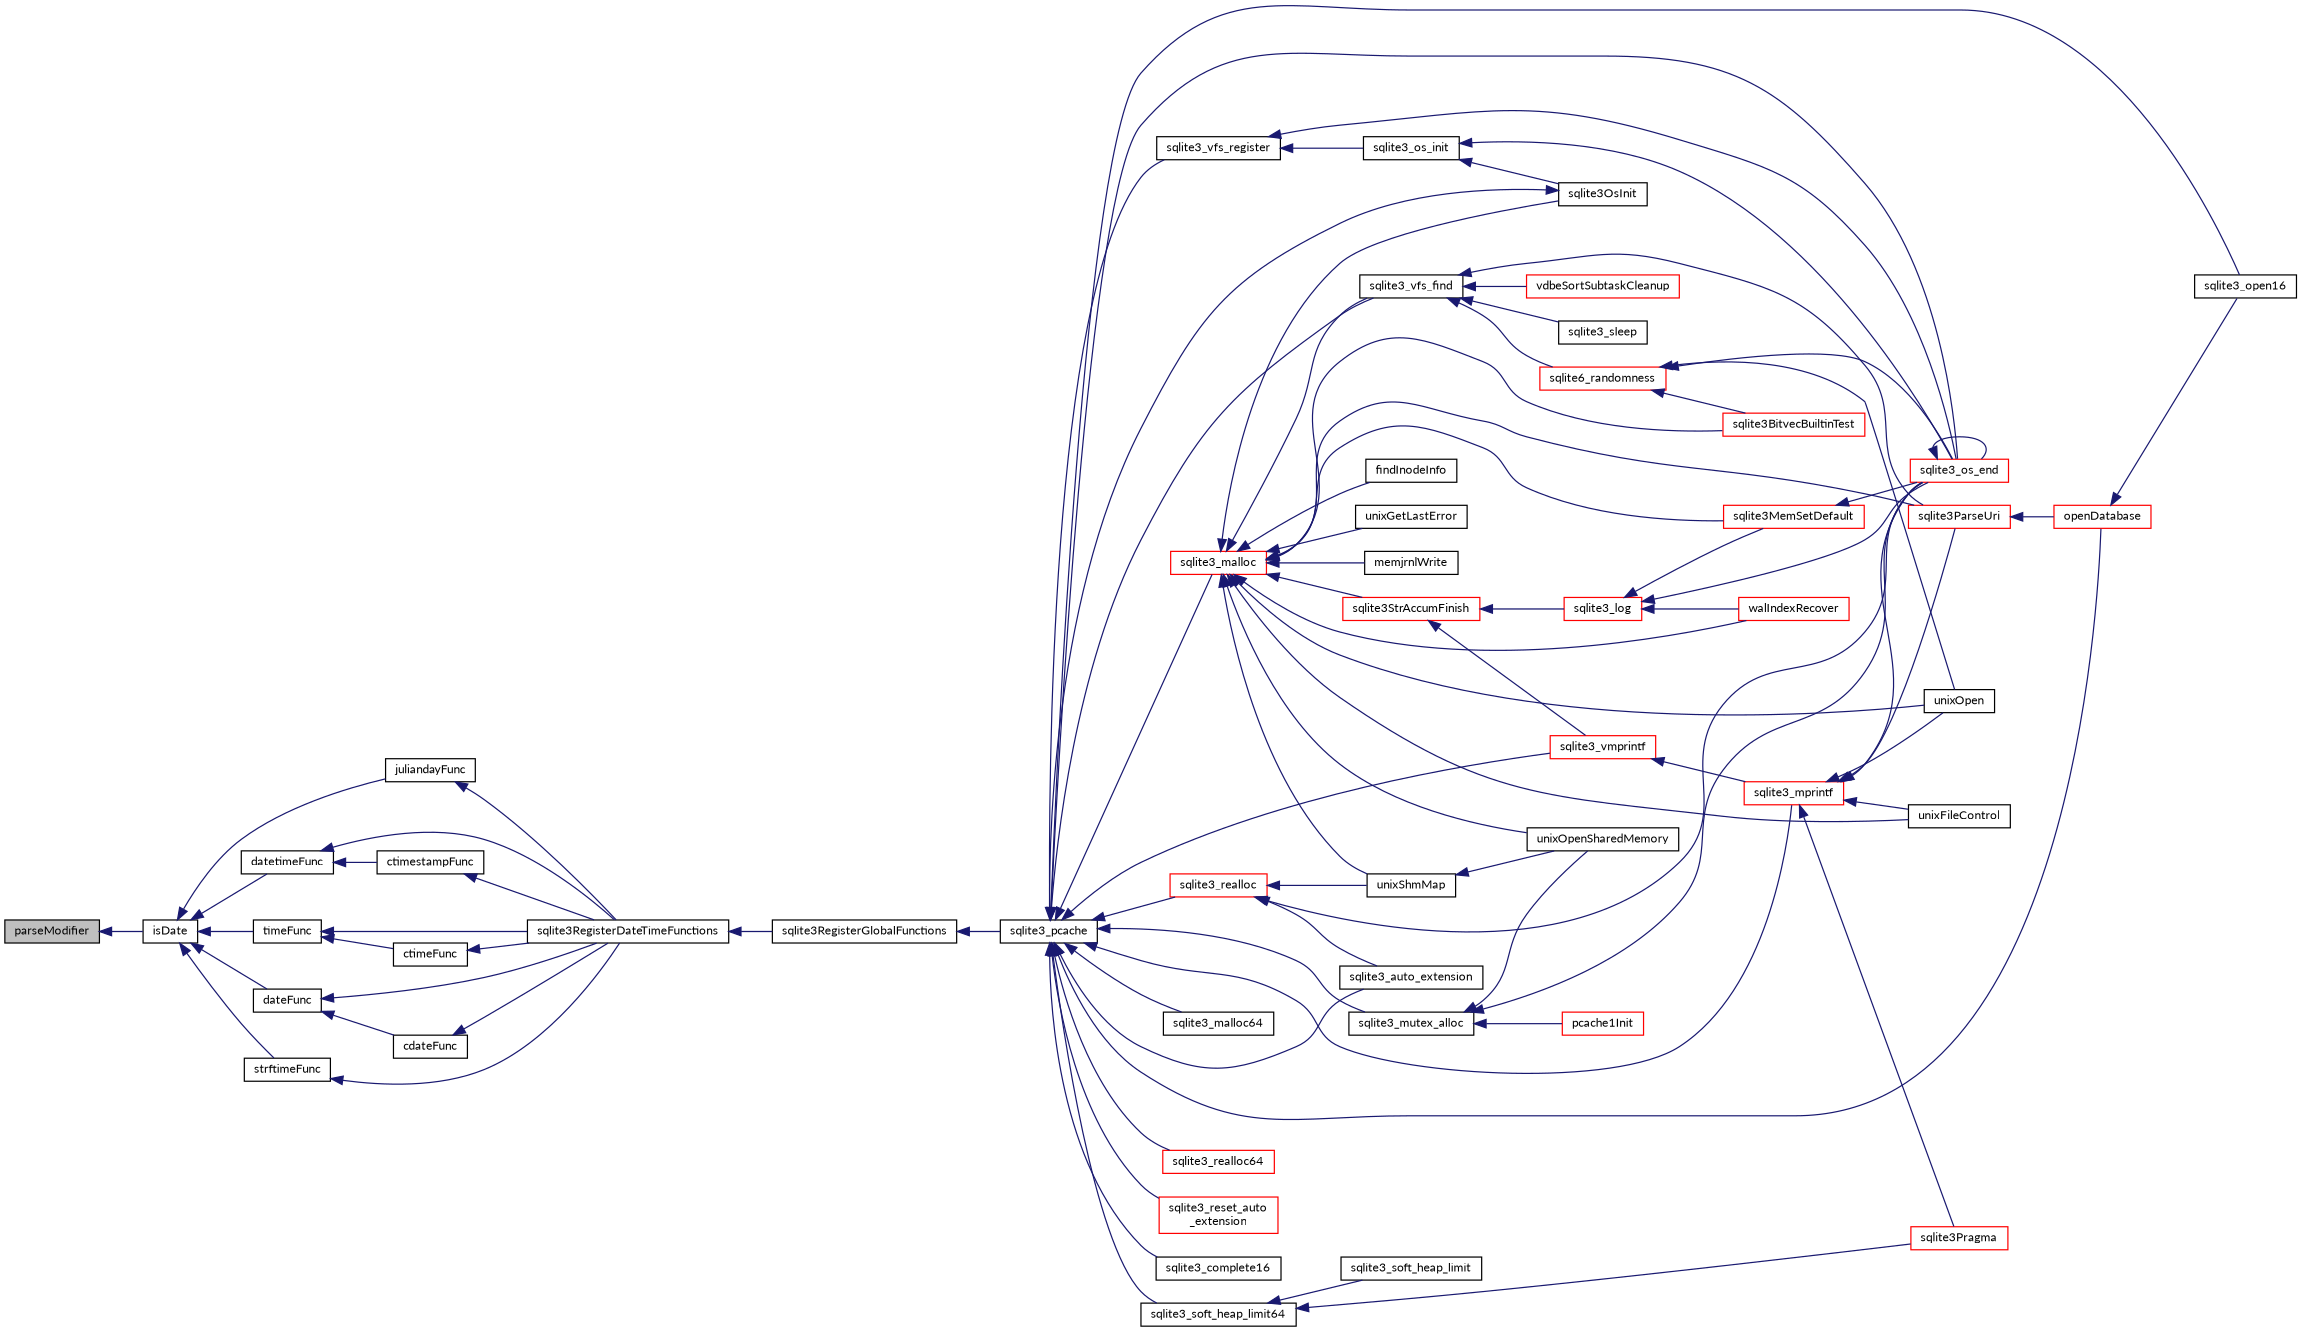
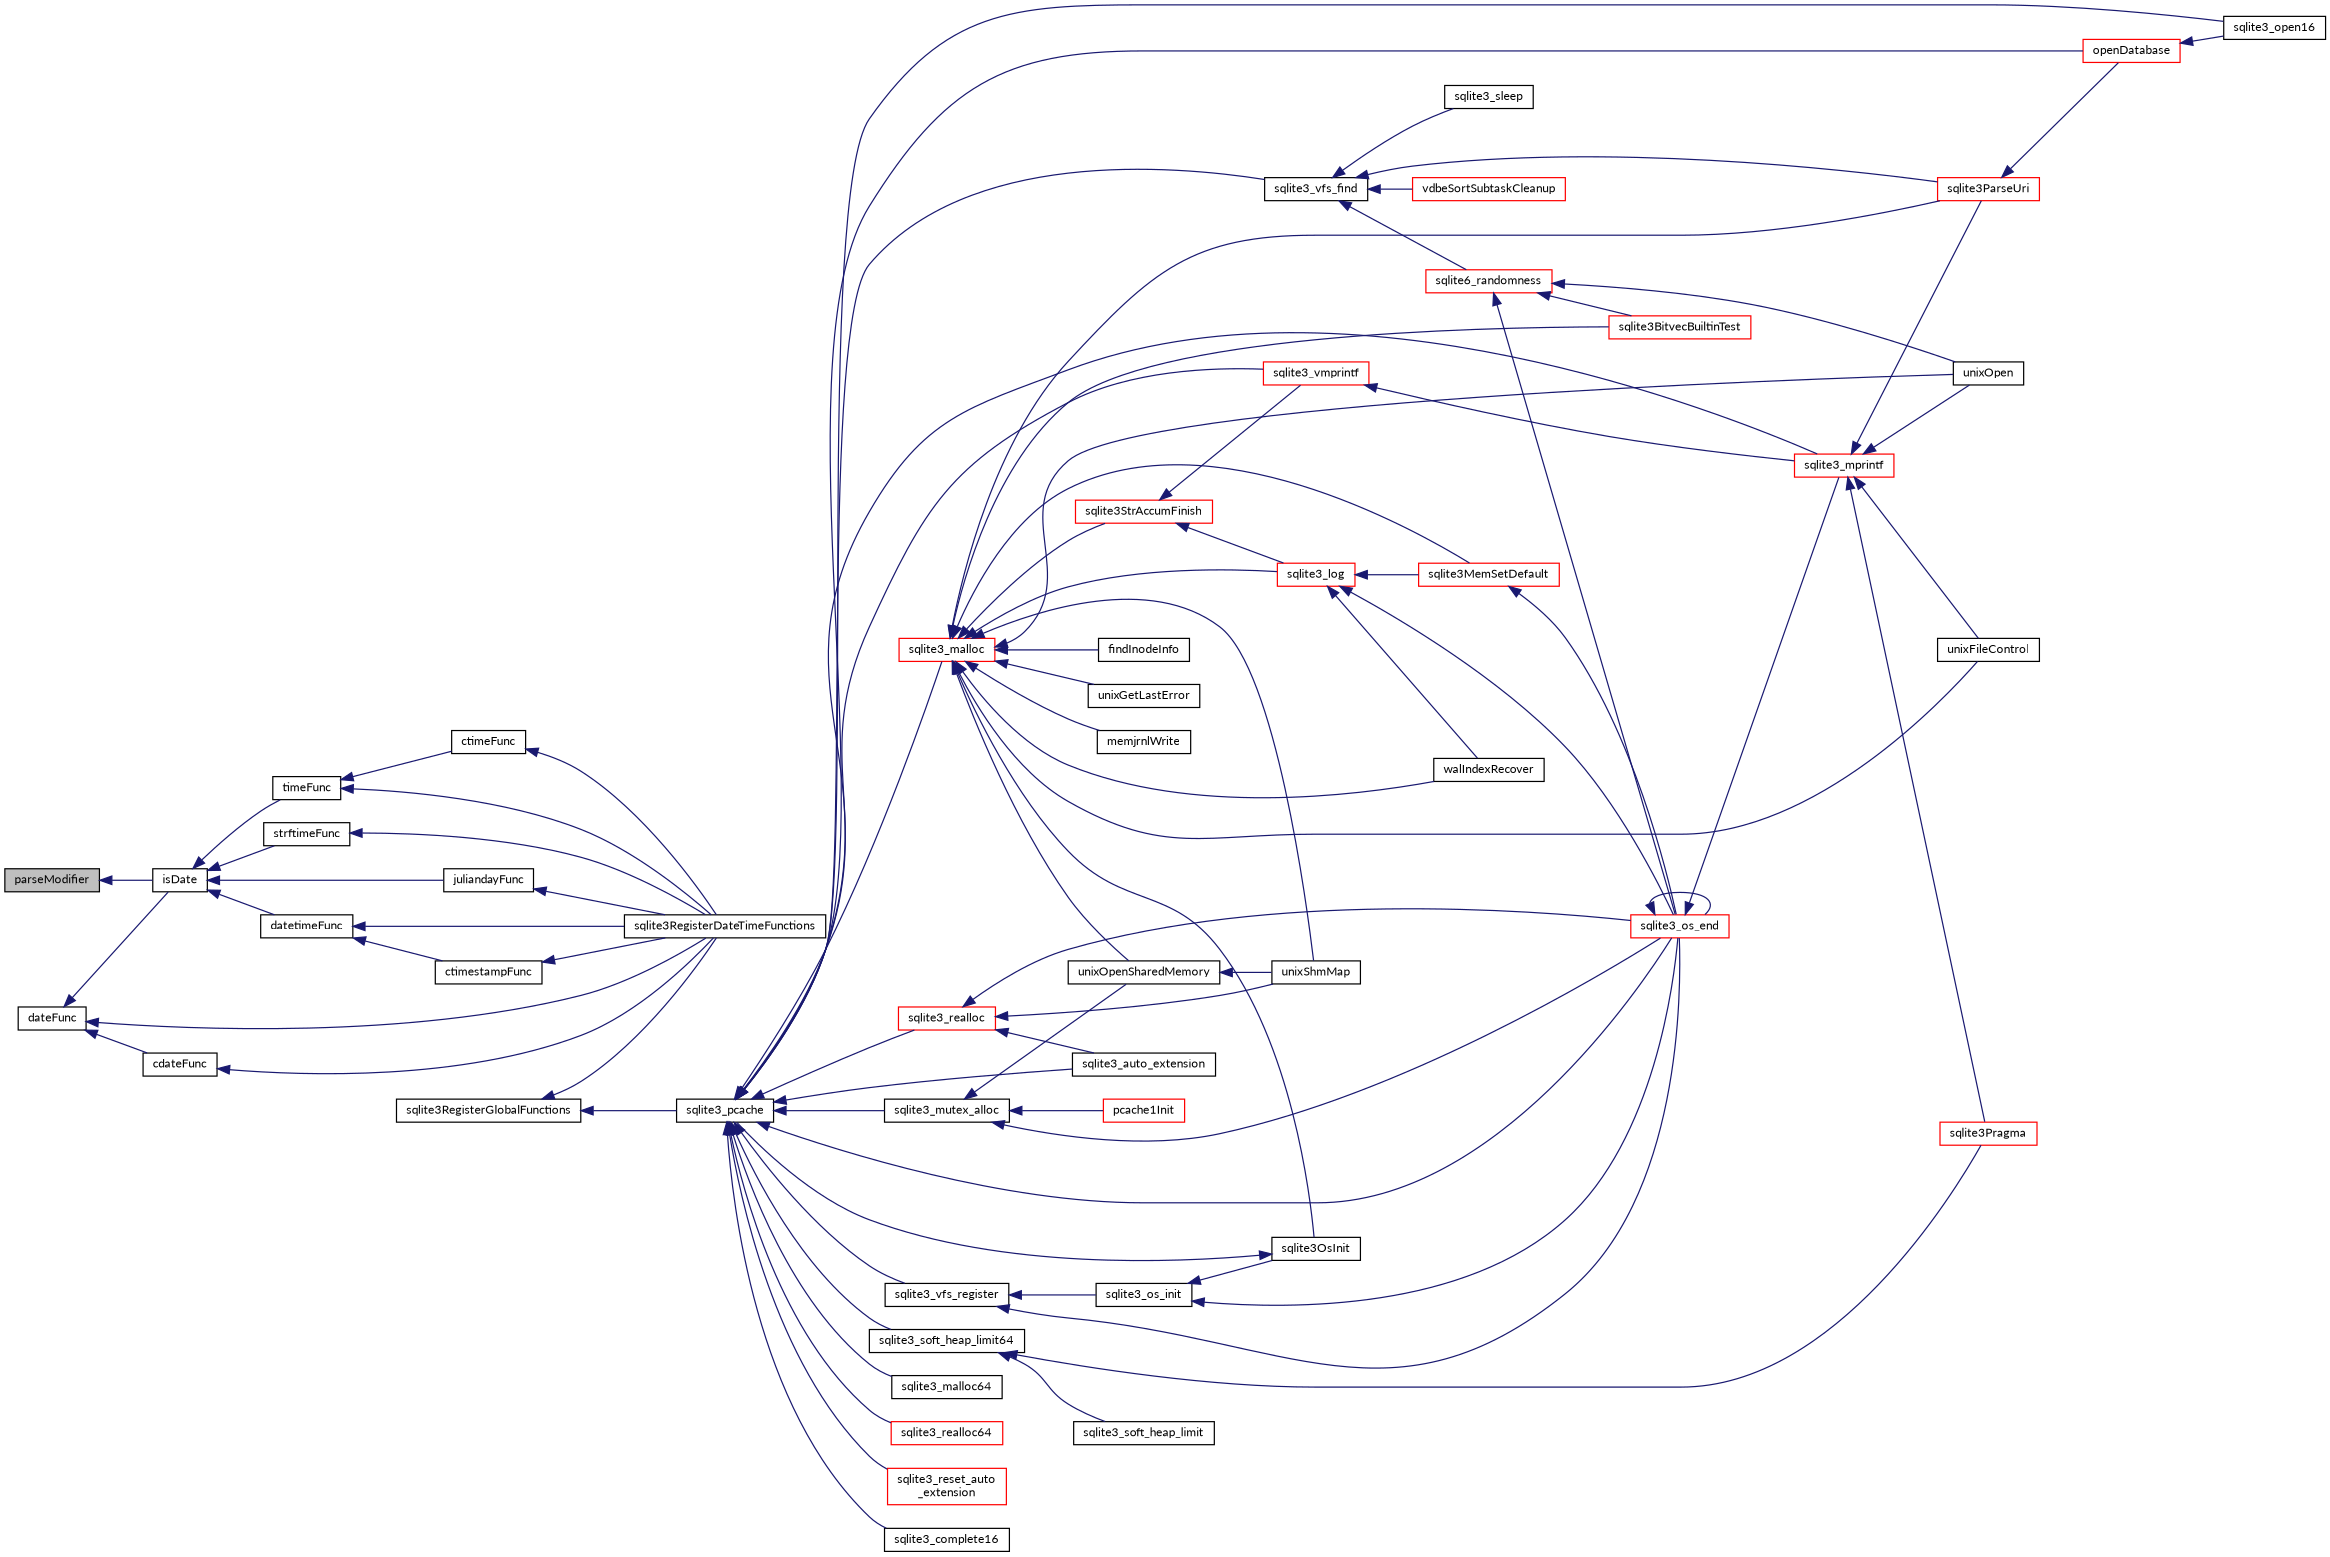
edge "sqlite3_vfs_find" -> "sqlite3_malloc": now "sqlite3_log" -> "sqlite3_malloc"
node "walIndexRecover": color red -> black
edge "sqlite3_os_end" -> "sqlite3_mprintf": reversed
edge "unixOpenSharedMemory" -> "unixShmMap": reversed
edge "sqlite3RegisterGlobalFunctions" -> "sqlite3RegisterDateTimeFunctions": reversed
edge "dateFunc" -> "isDate": reversed
